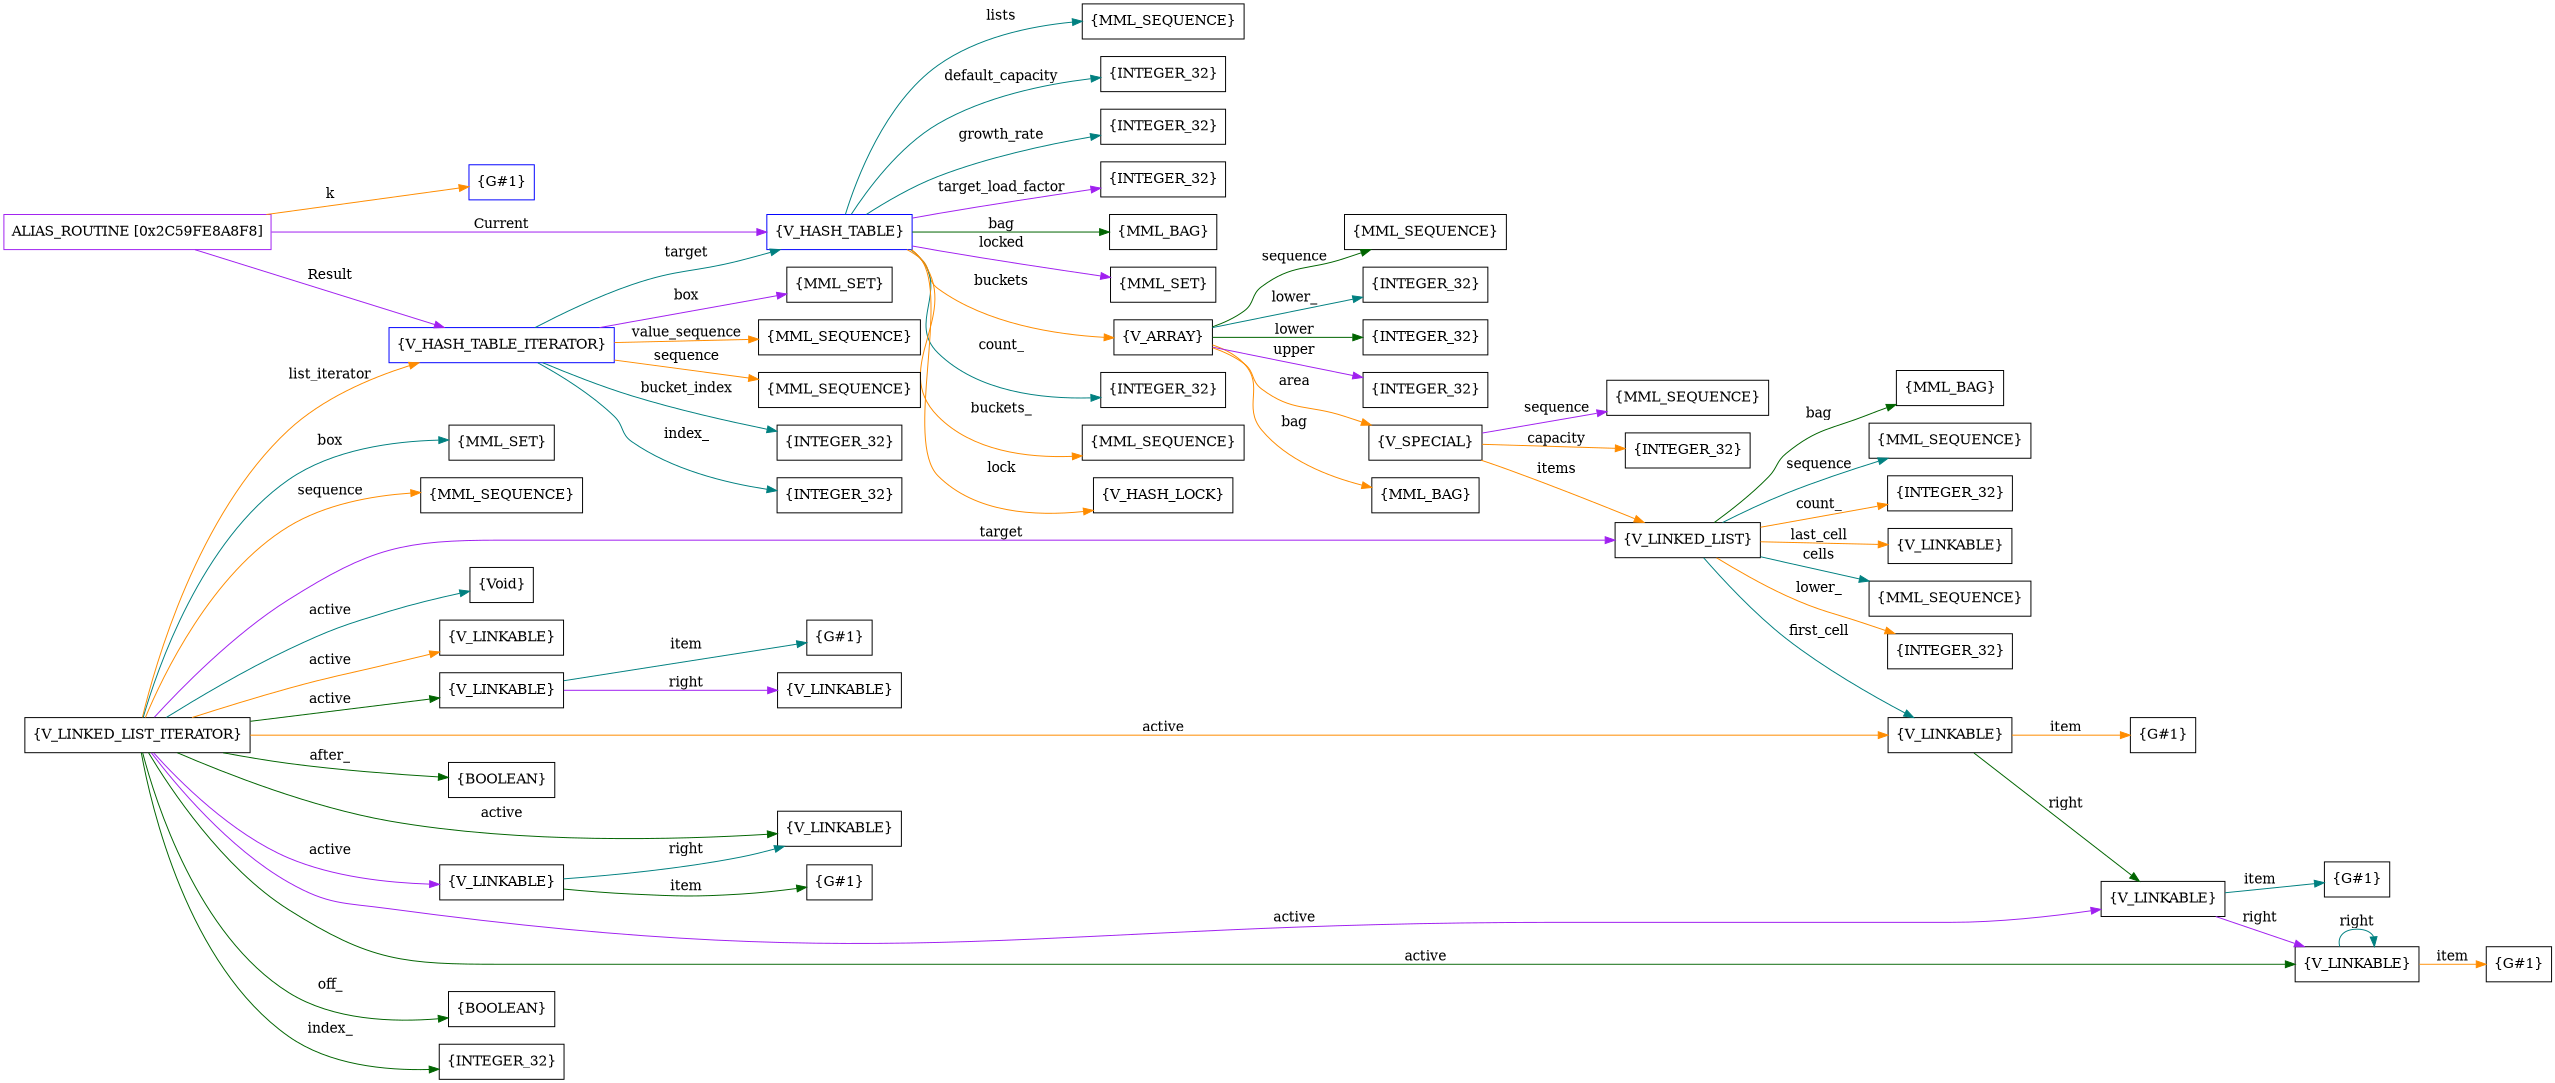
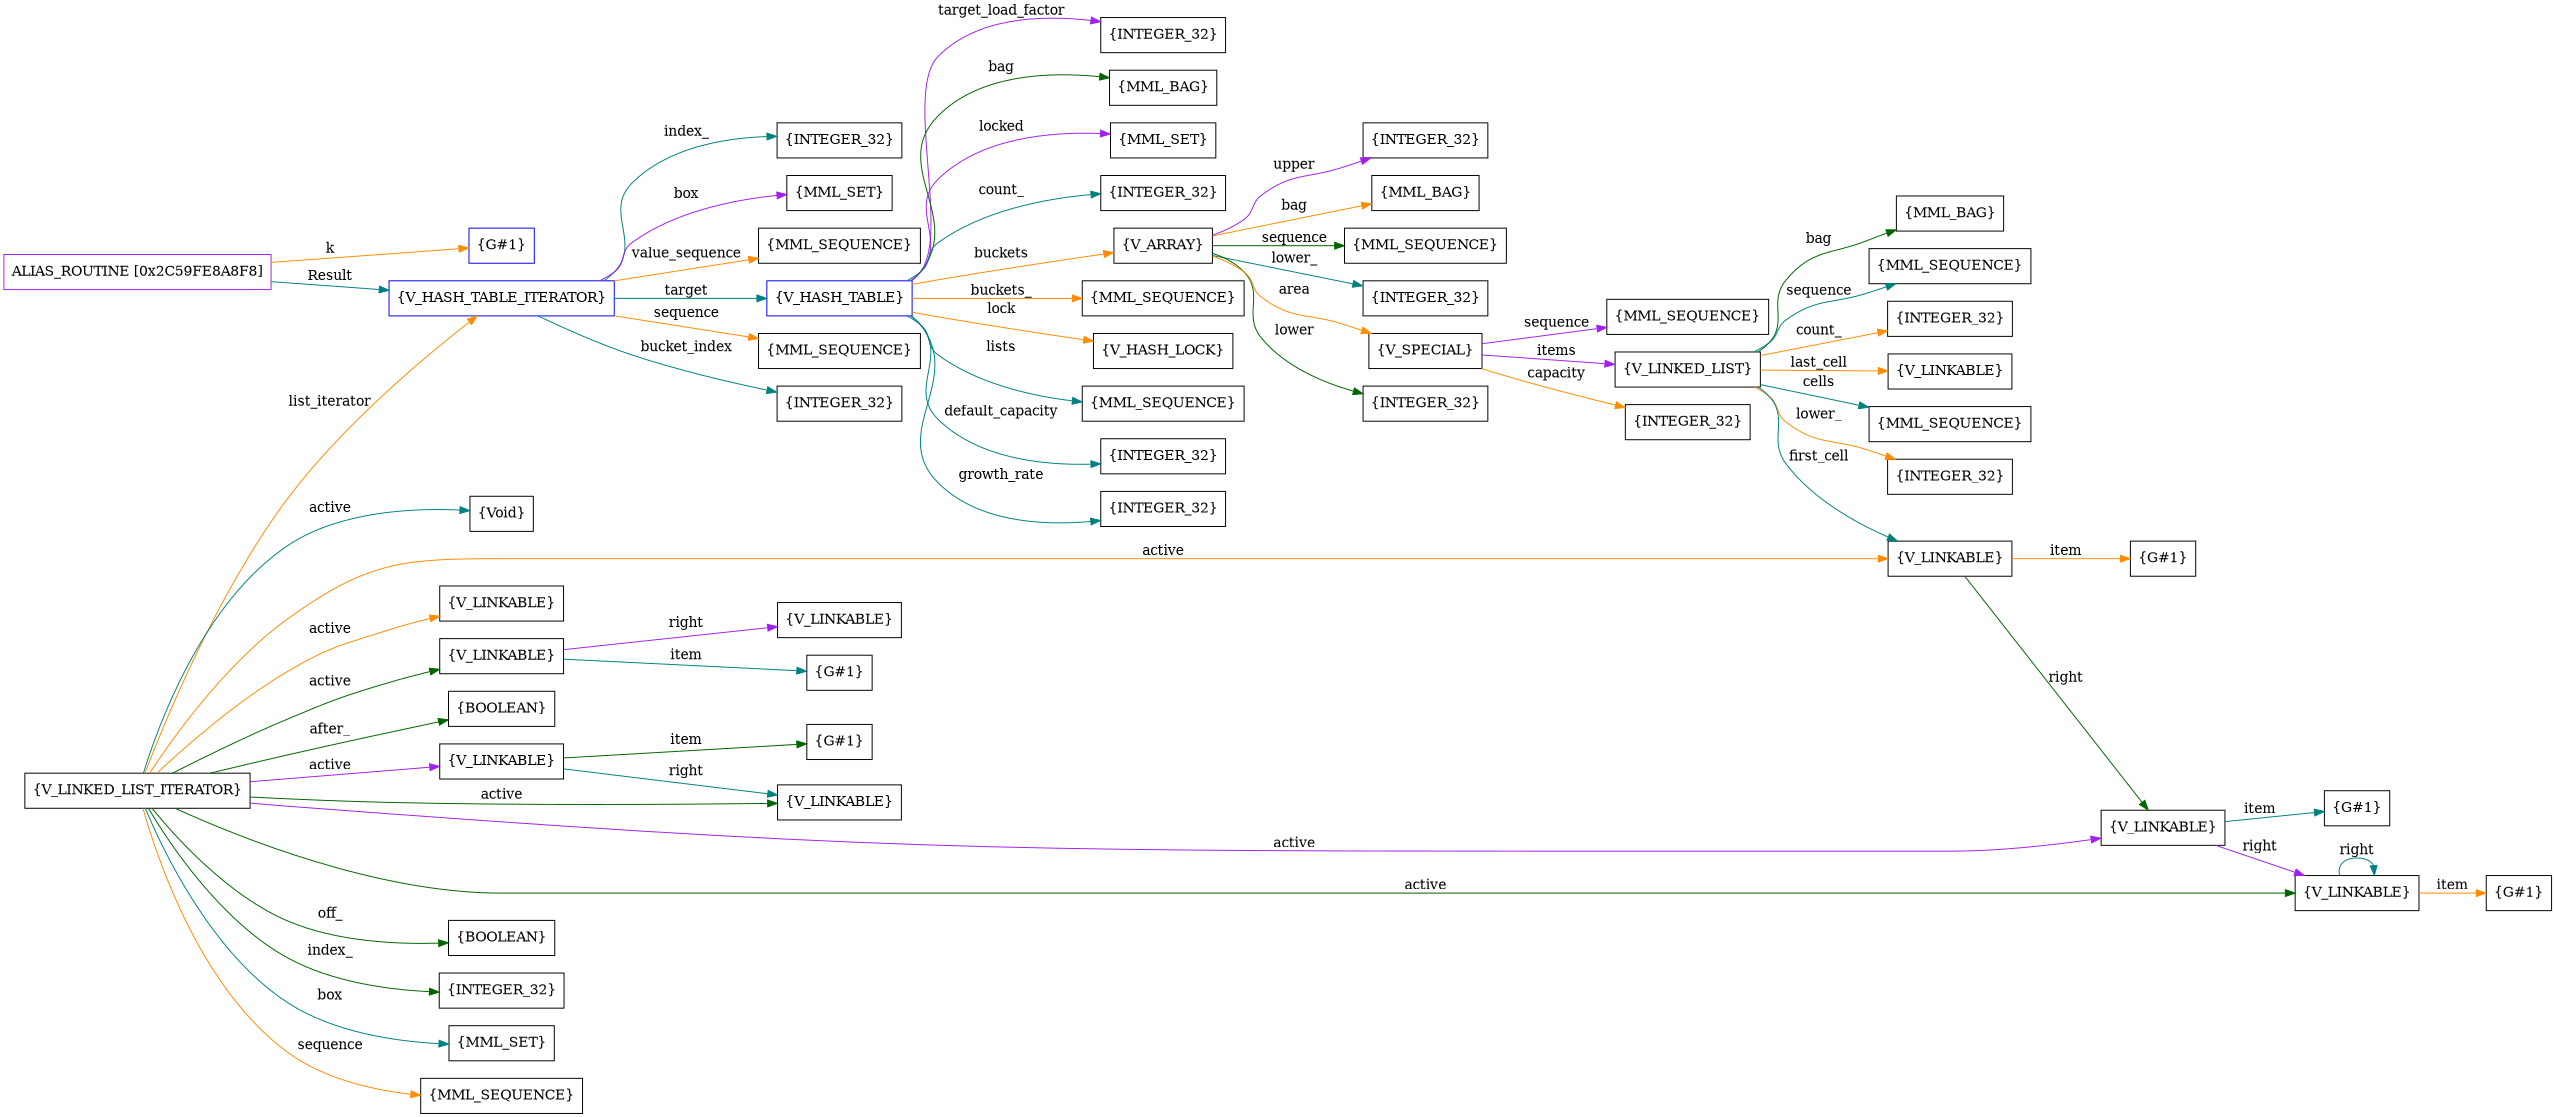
edge "ALIAS_ROUTINE [0x2C59FE8A8F8]" -> "{V_HASH_TABLE}": removed, label "Current"
edge "ALIAS_ROUTINE [0x2C59FE8A8F8]" -> "{V_HASH_TABLE_ITERATOR}": color purple -> teal
edge "{V_SPECIAL}" -> "{V_LINKED_LIST}": color darkorange -> purple
edge "{V_LINKED_LIST_ITERATOR}" -> "{V_LINKED_LIST}": removed, label "target"
